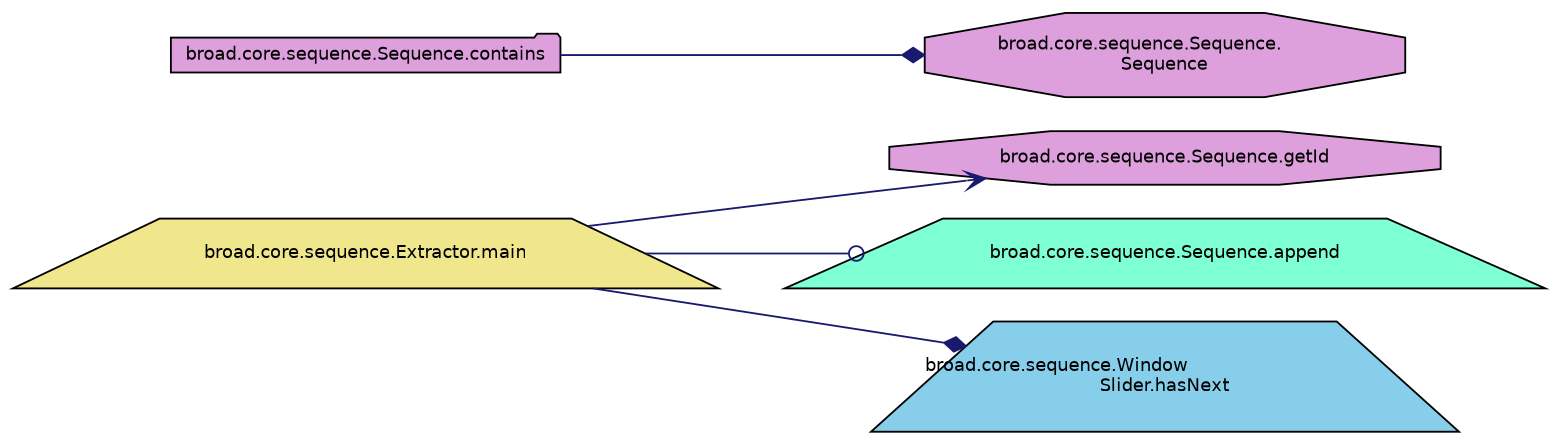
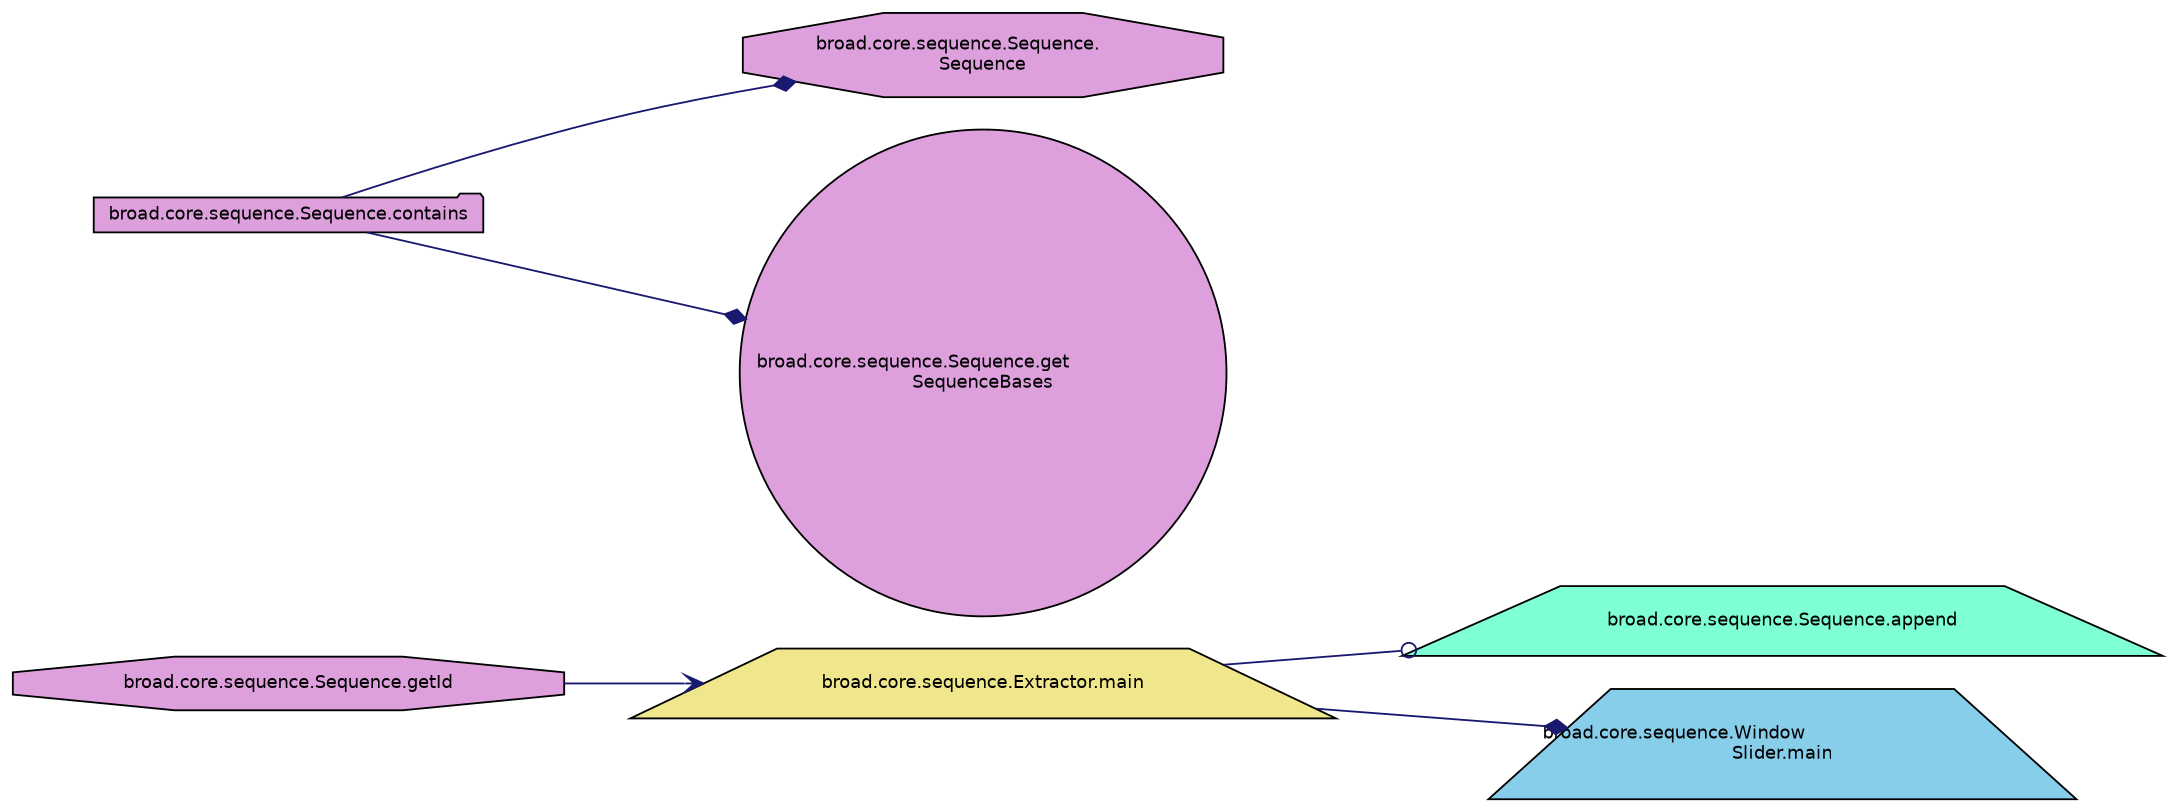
edge "broad.core.sequence.Extractor.main" -> "broad.core.sequence.Sequence.getId": reversed
node "broad.core.sequence.Sequence.get SequenceBases": added
node "broad.core.sequence.Window Slider.hasNext": label "broad.core.sequence.Window Slider.hasNext" -> "broad.core.sequence.Window Slider.main"
